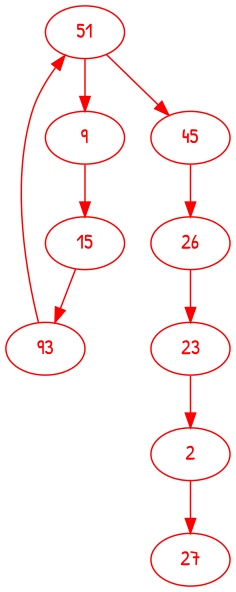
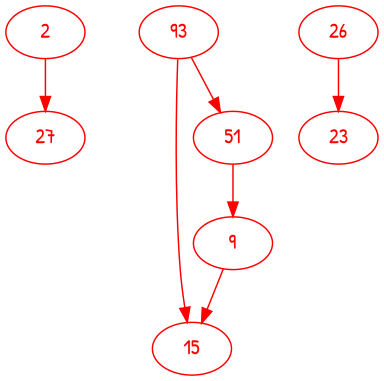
node "45": removed
edge "15" -> "93": reversed
edge "23" -> "2": removed
